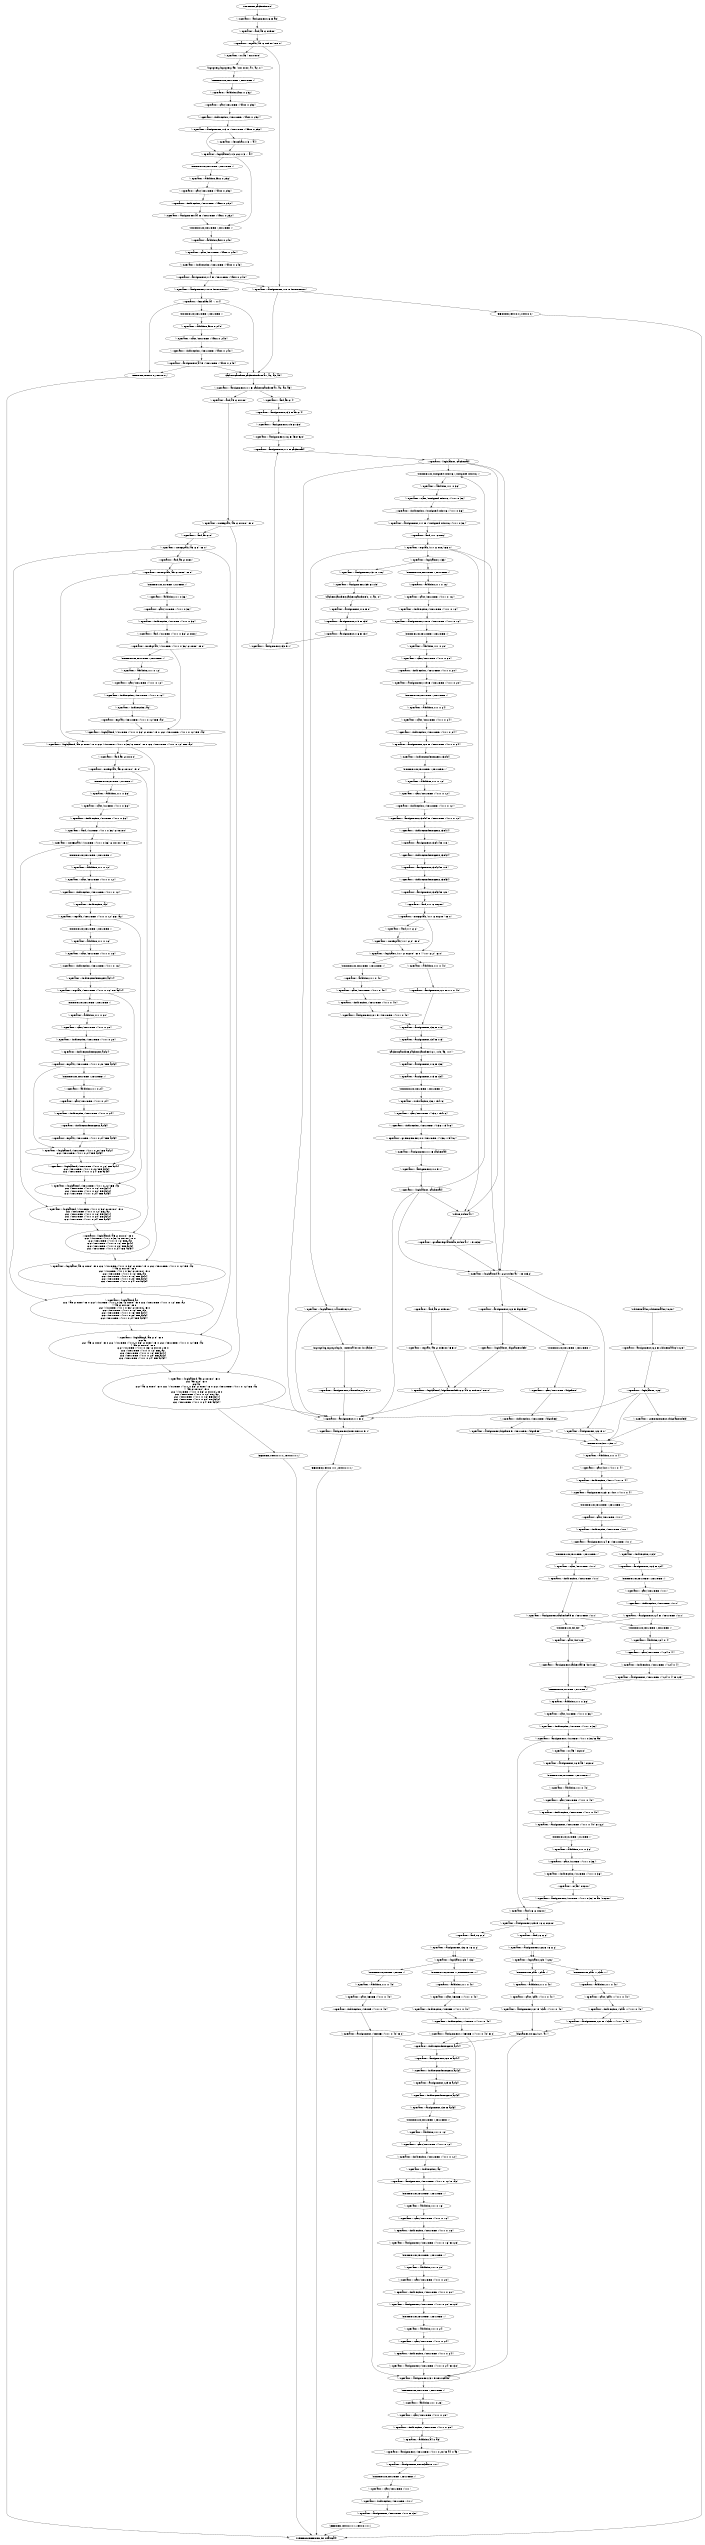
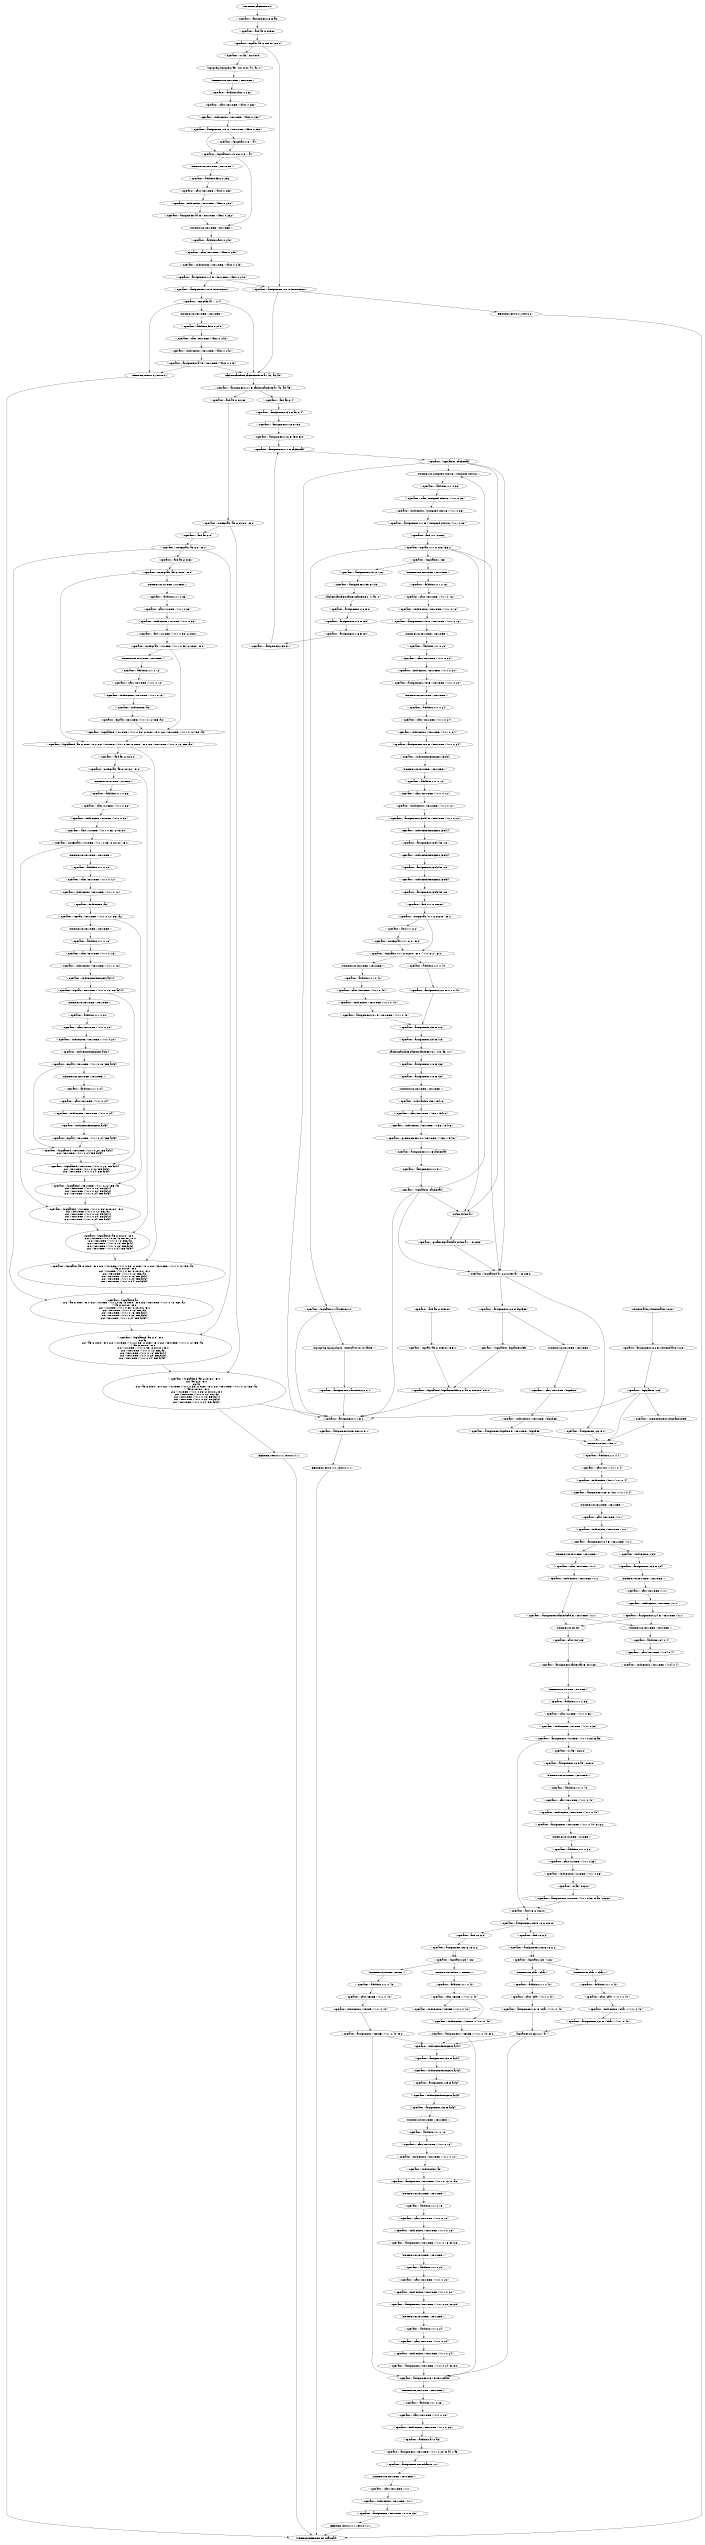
node "(whine,strlen(a1))": label "(whine,strlen(a1))" -> "(strlen,strlen(a1))"
node "(<operator>.assignment,*(_DWORD *)(v24 + 4) = v23)": removed
node "(UNKNOWN,_BYTE **,_UNKNOWN **)": label "(UNKNOWN,_BYTE **,_UNKNOWN **)" -> "(UNKNOWN,_BYTE **,_BYTE **)"
edge "(<operator>.indirection,*(_BYTE **)(v11 + 40))" -> "(<operator>.indirection,**(_BYTE **)(v11 + 40))": now "(<operator>.cast,(_BYTE **)(v11 + 40))" -> "(<operator>.indirection,**(_BYTE **)(v11 + 40))"
